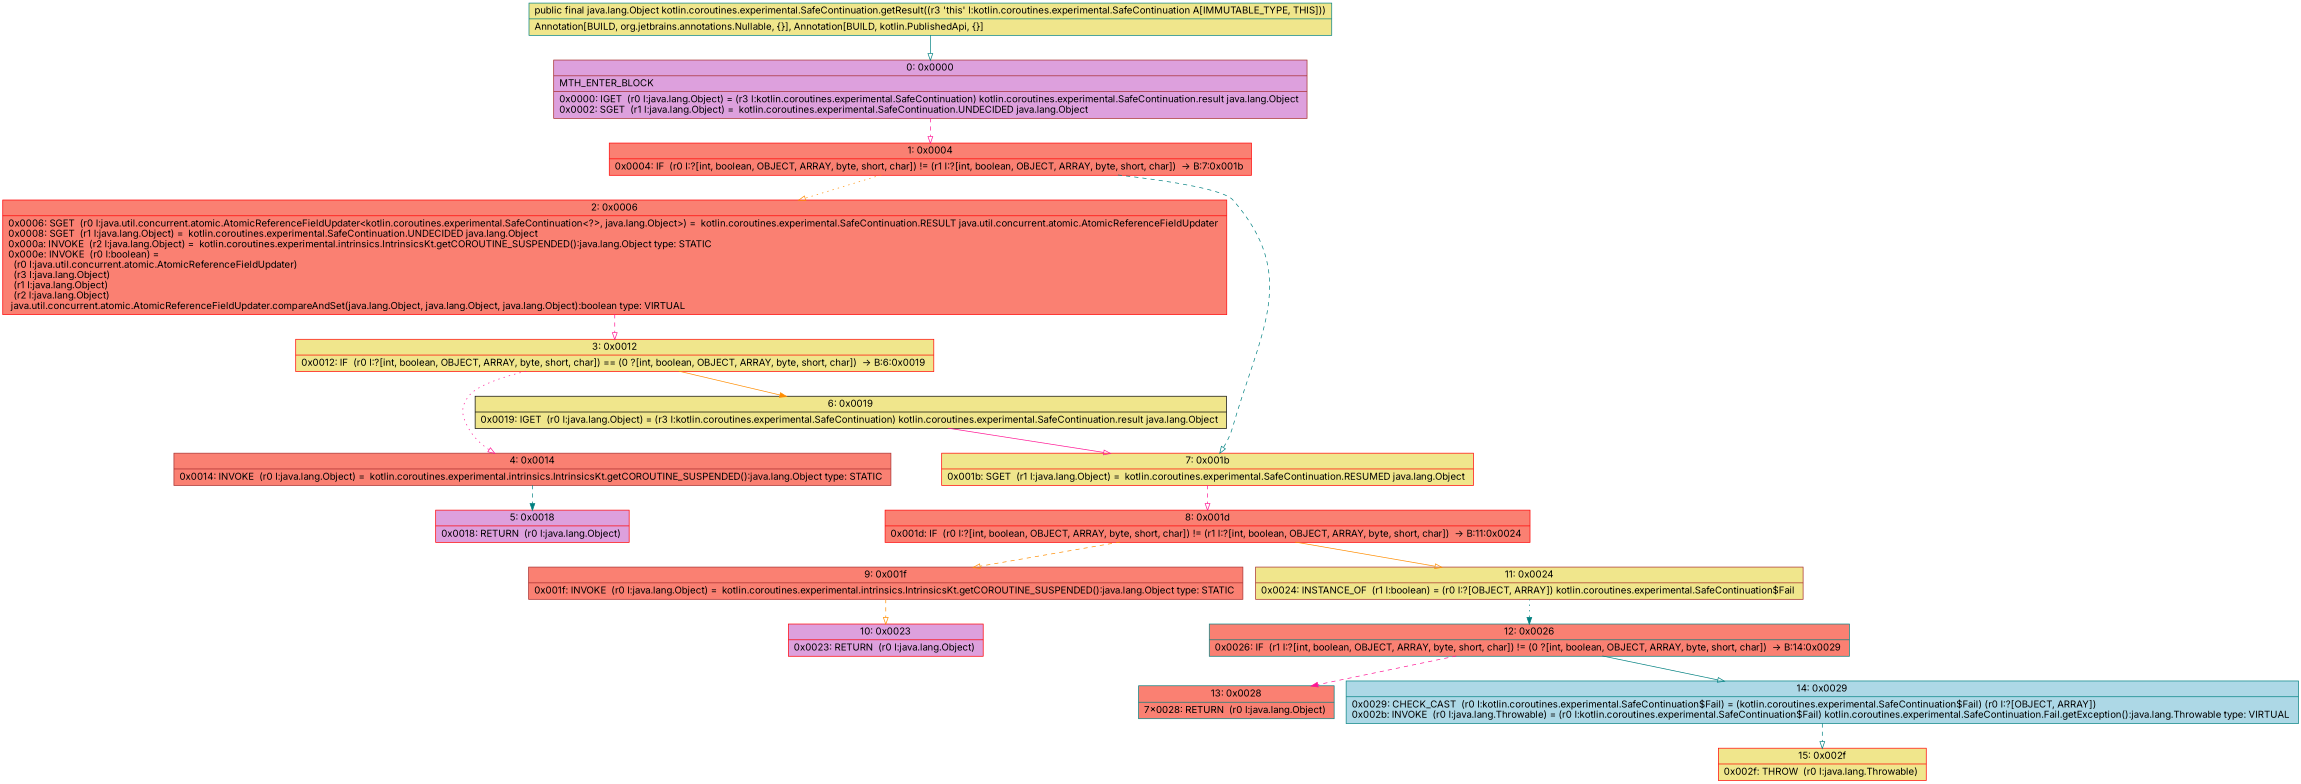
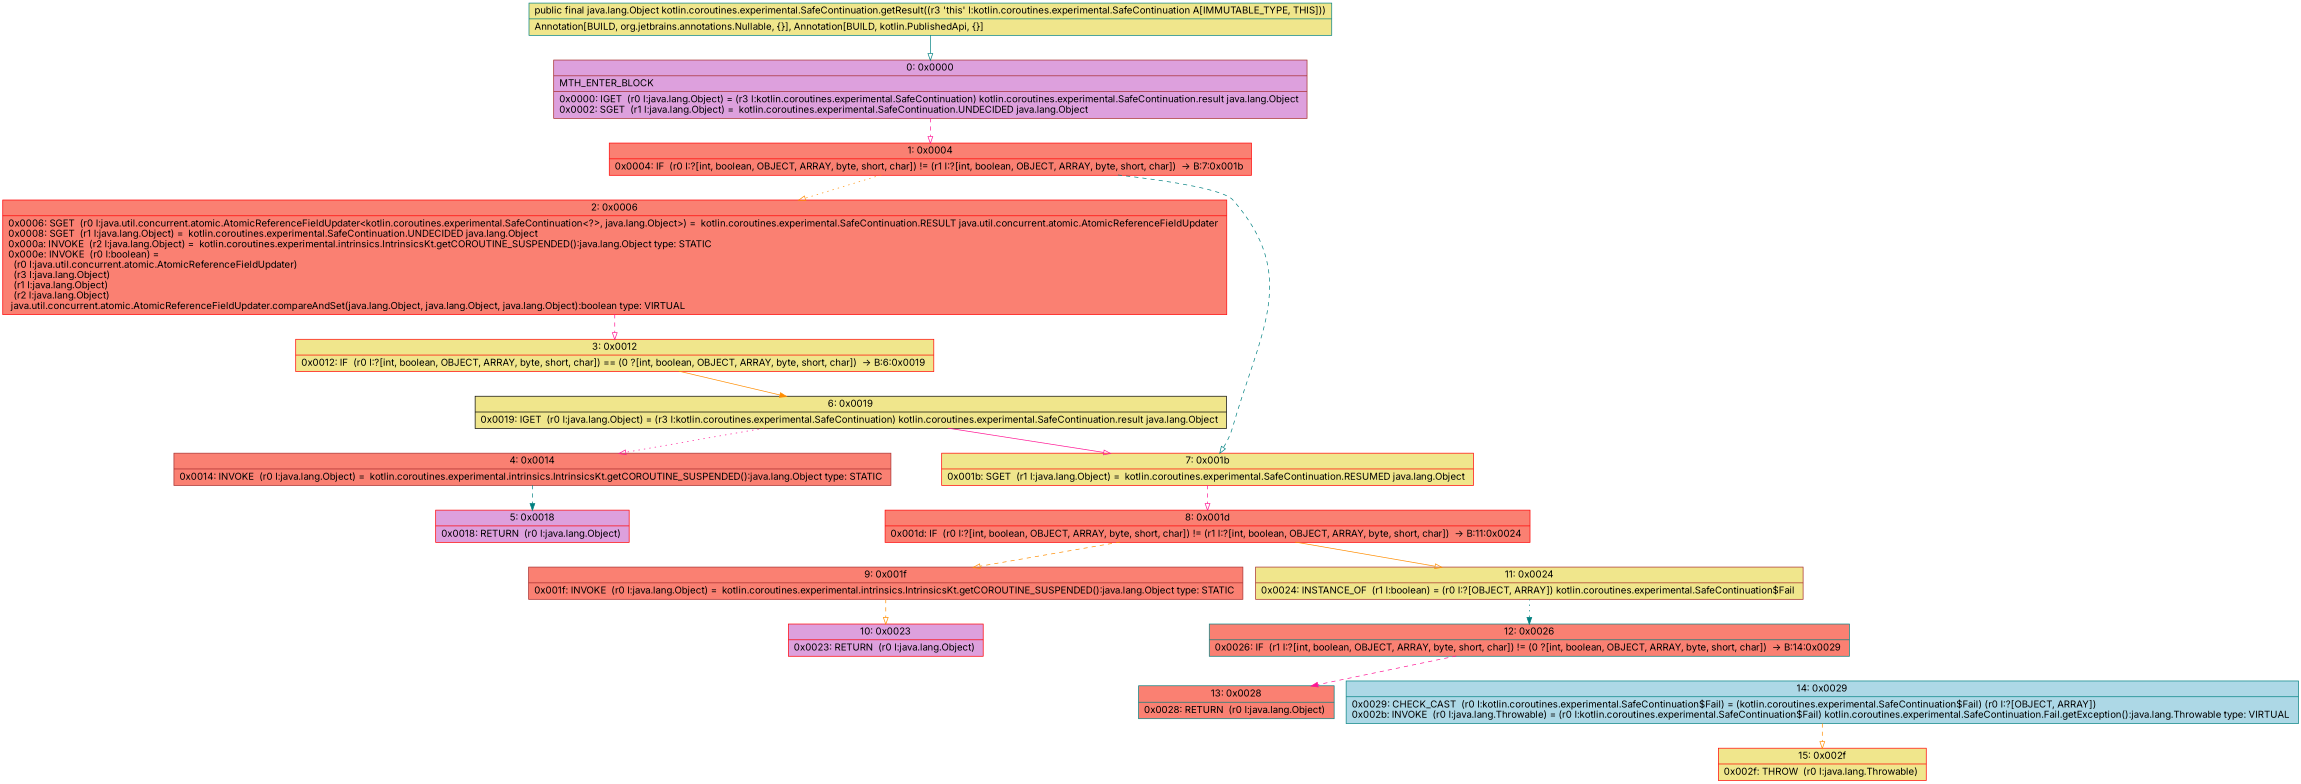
edge "3: 0x0012" -> "4: 0x0014": now "6: 0x0019" -> "4: 0x0014"
edge "12: 0x0026" -> "14: 0x0029": removed
node "13: 0x0028": text "7x0028: RETURN  (r0 I:java.lang.Object)" -> "0x0028: RETURN  (r0 I:java.lang.Object)"
edge "14: 0x0029" -> "15: 0x002f": color teal -> darkorange
